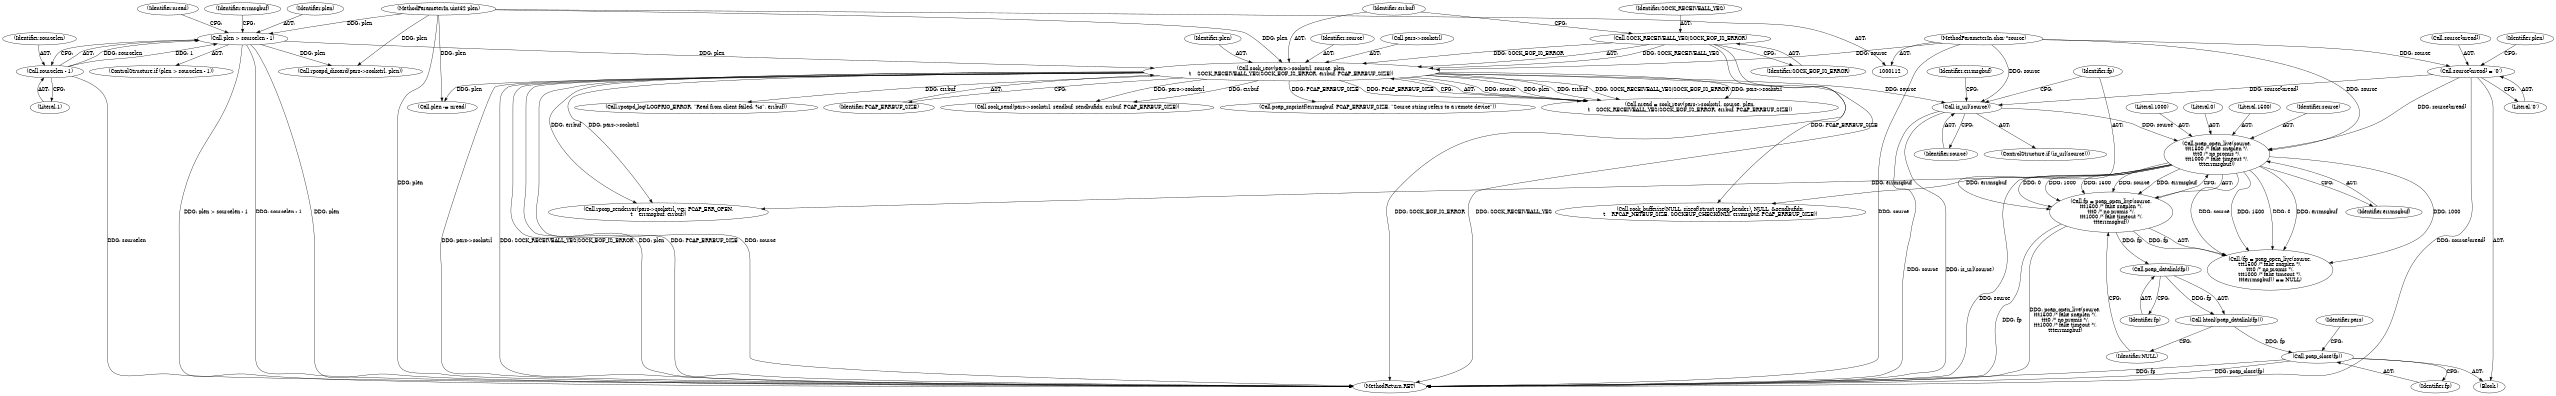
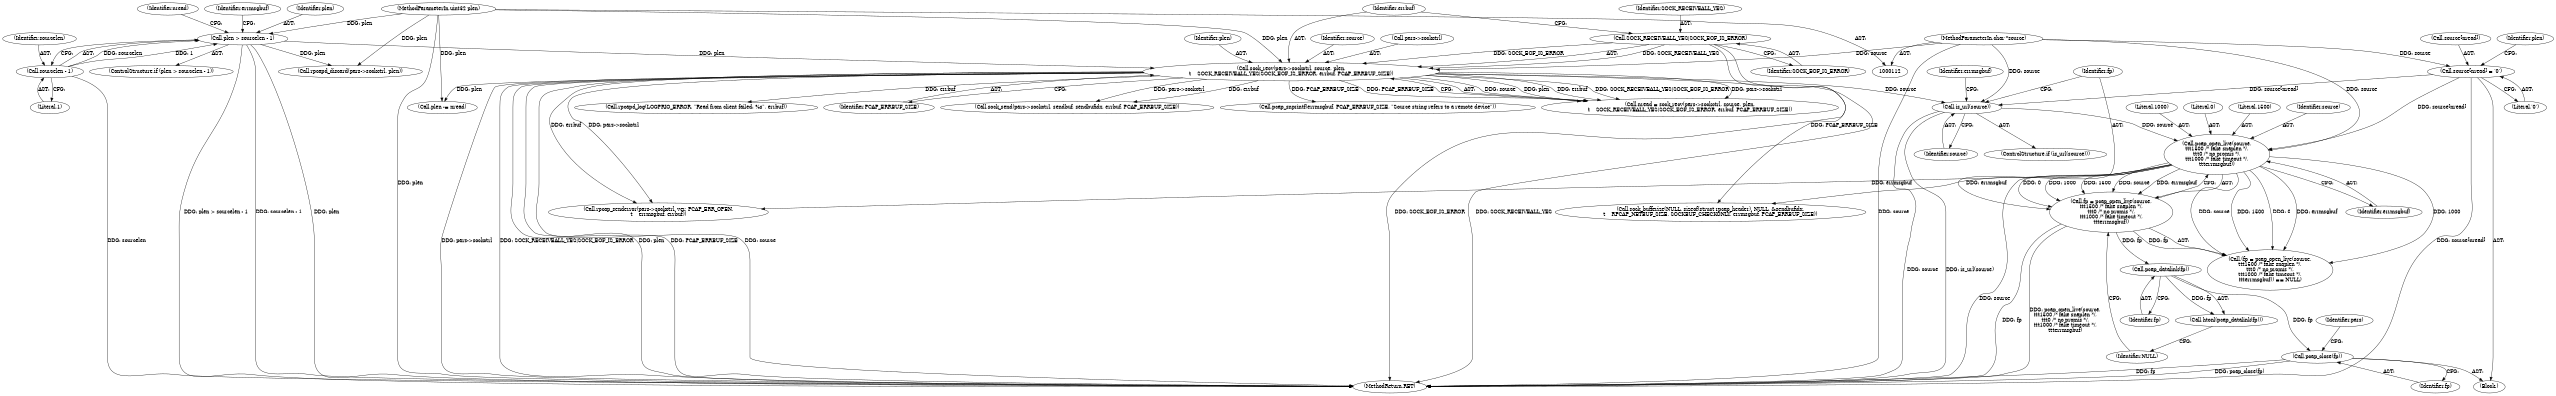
edge "(Call,htonl(pcap_datalink(fp)))" -> "(Call,pcap_close(fp))": now "(Call,pcap_datalink(fp))" -> "(Call,pcap_close(fp))"
